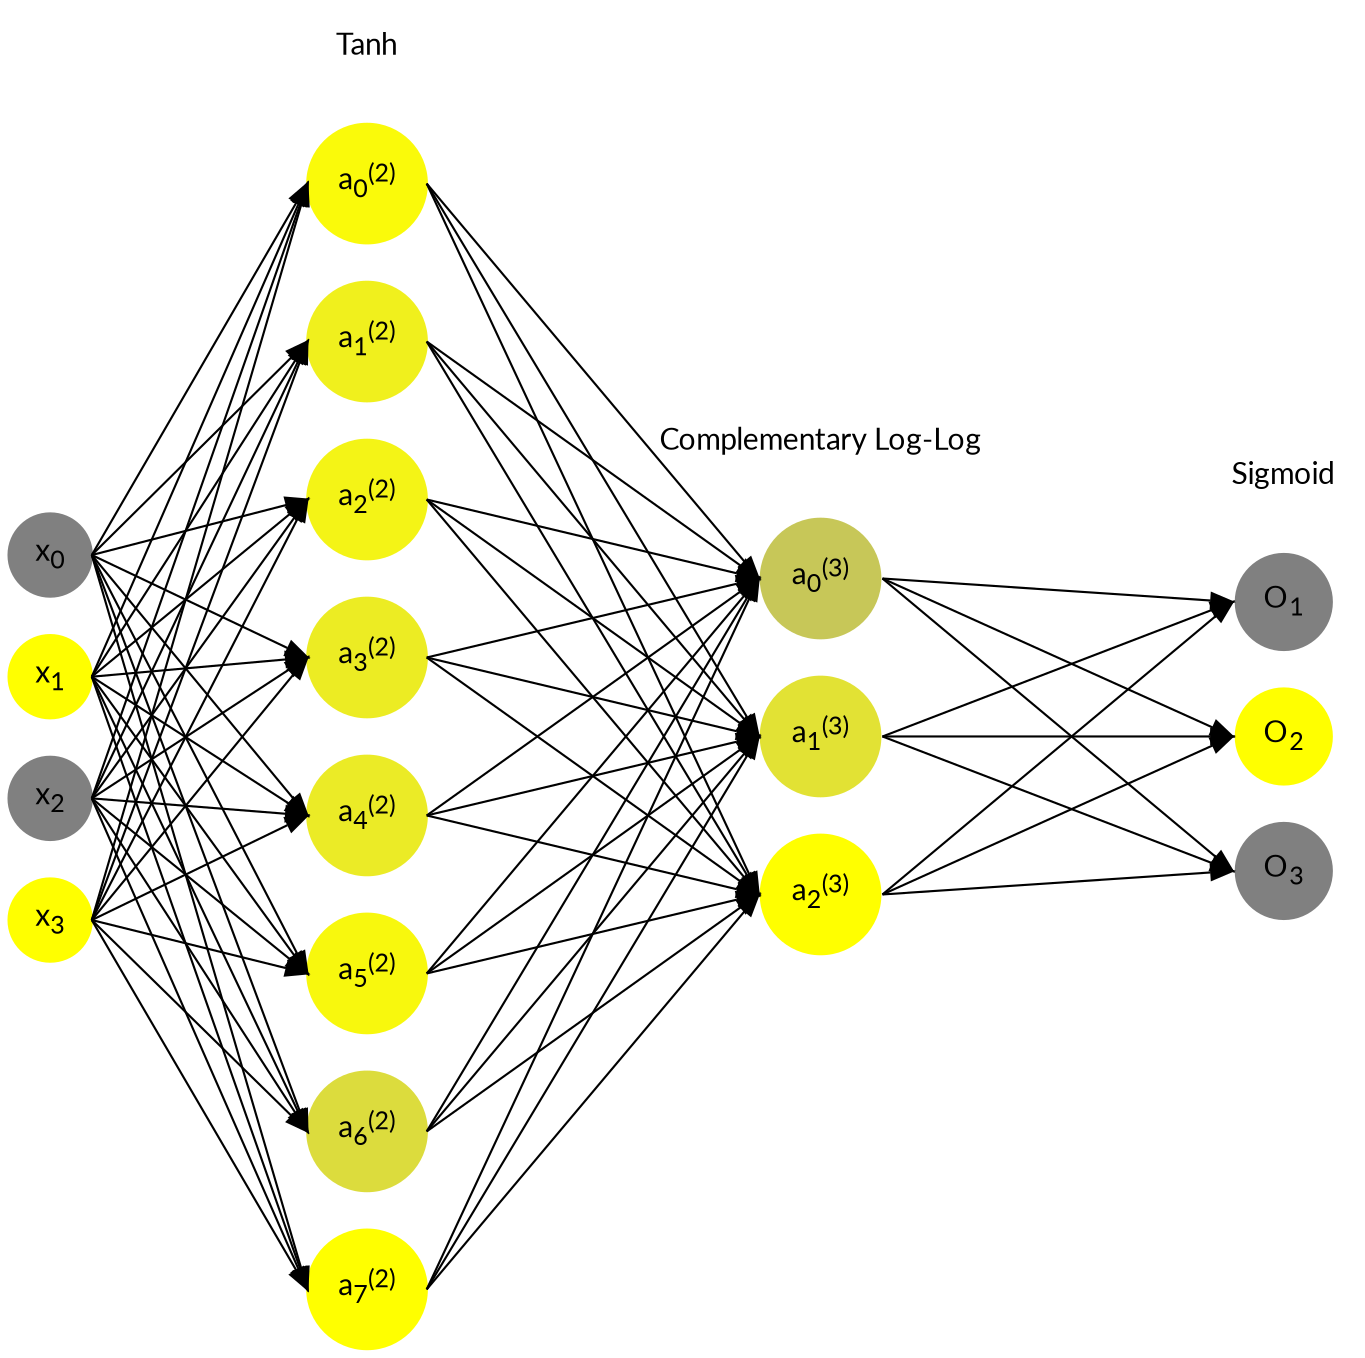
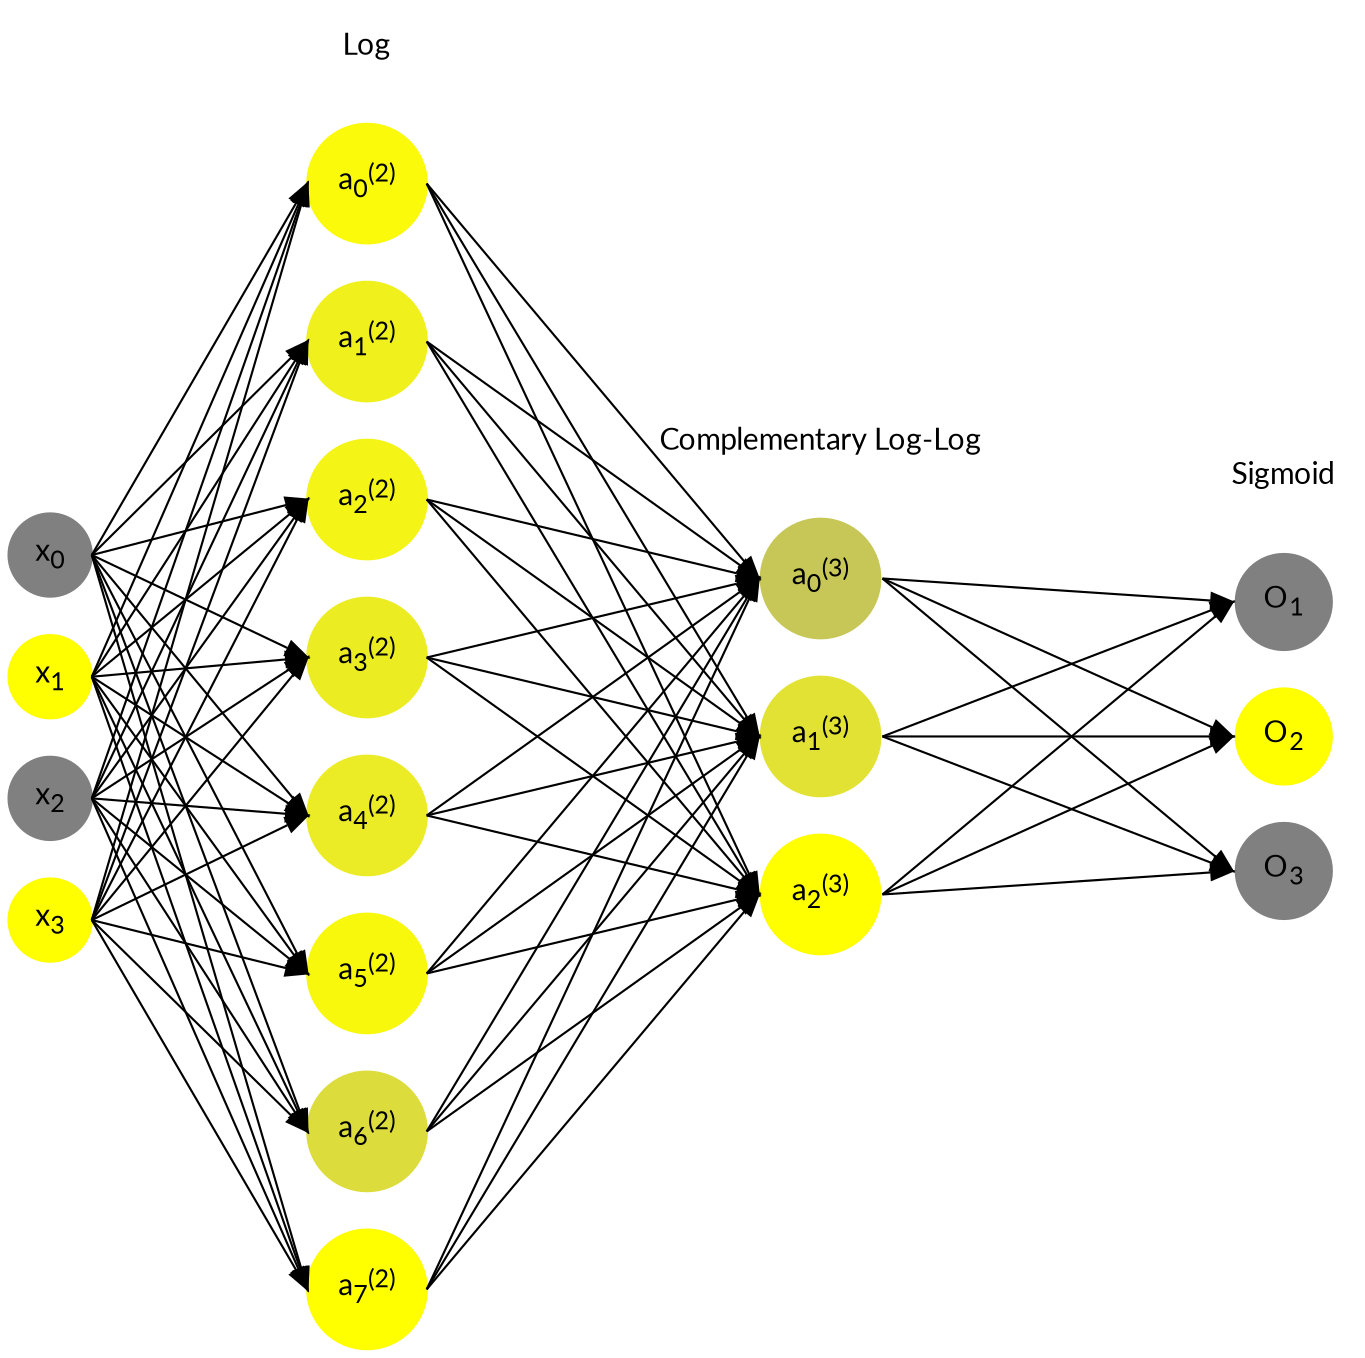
node "Tanh": label "Tanh" -> "Log"
